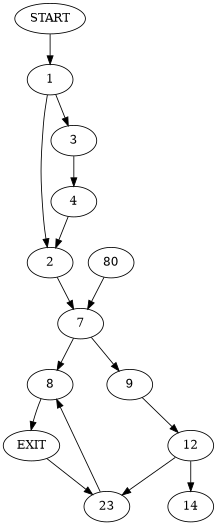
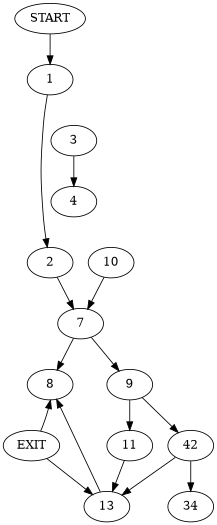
edge "1" -> "3": removed
edge "4" -> "2": removed
node "80": label "80" -> "10"
edge "8" -> "EXIT": reversed
node "11": added
node "12": label "12" -> "42"
node "23": label "23" -> "13"
node "14": label "14" -> "34"
